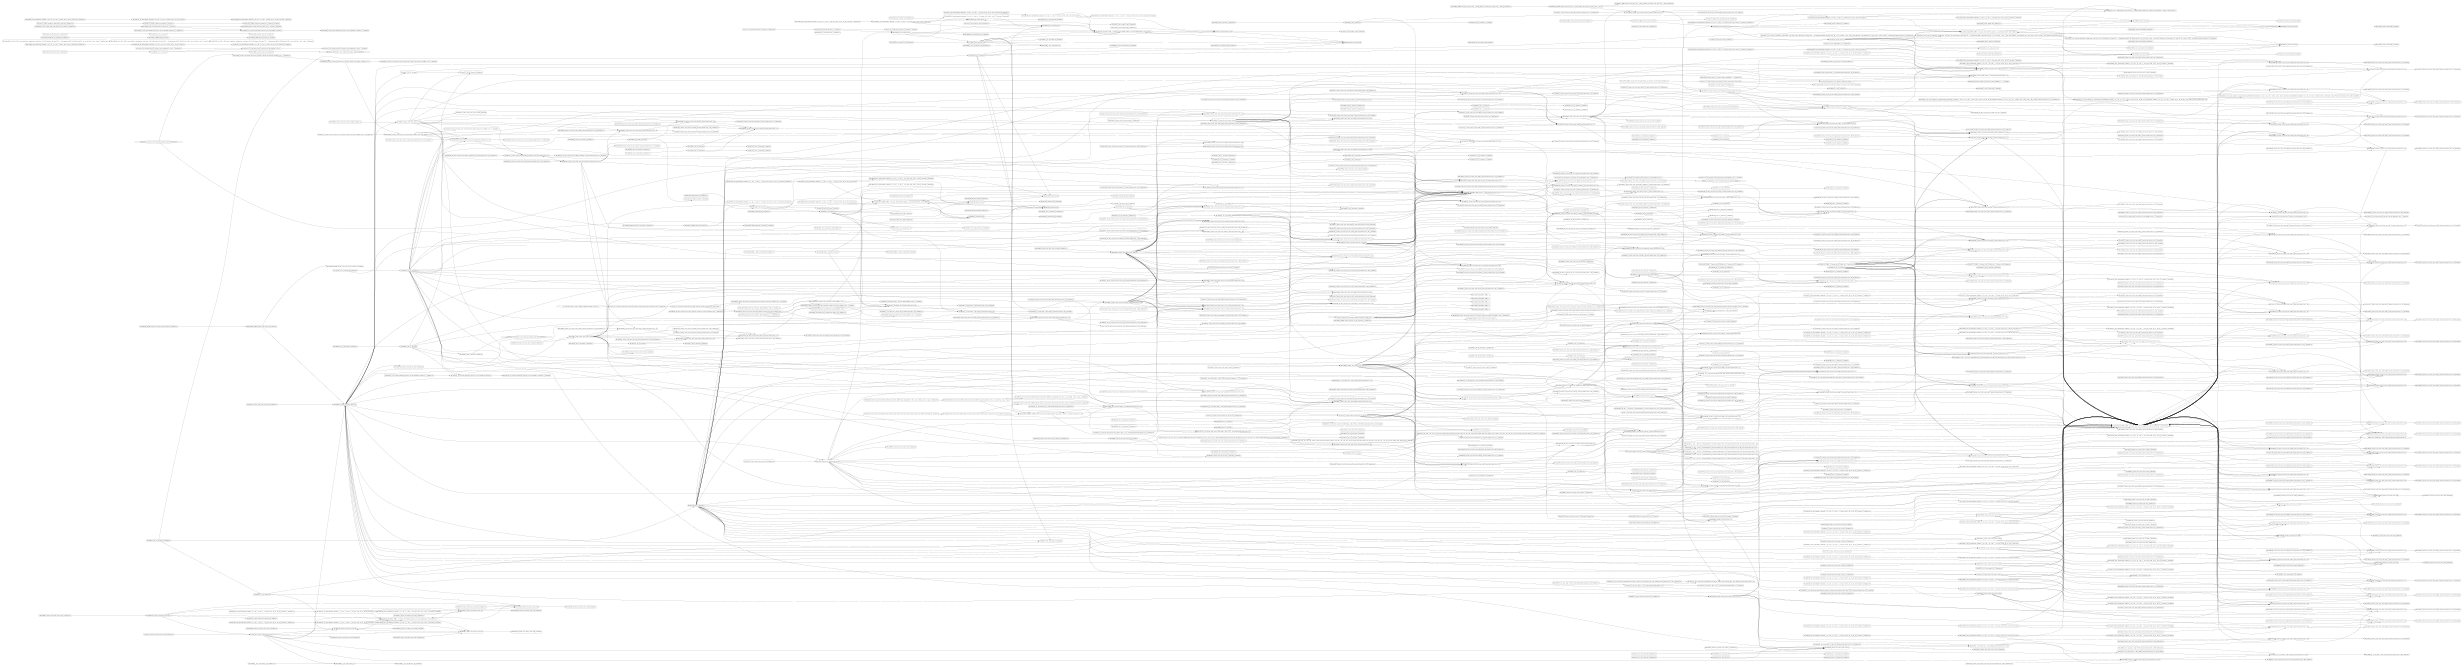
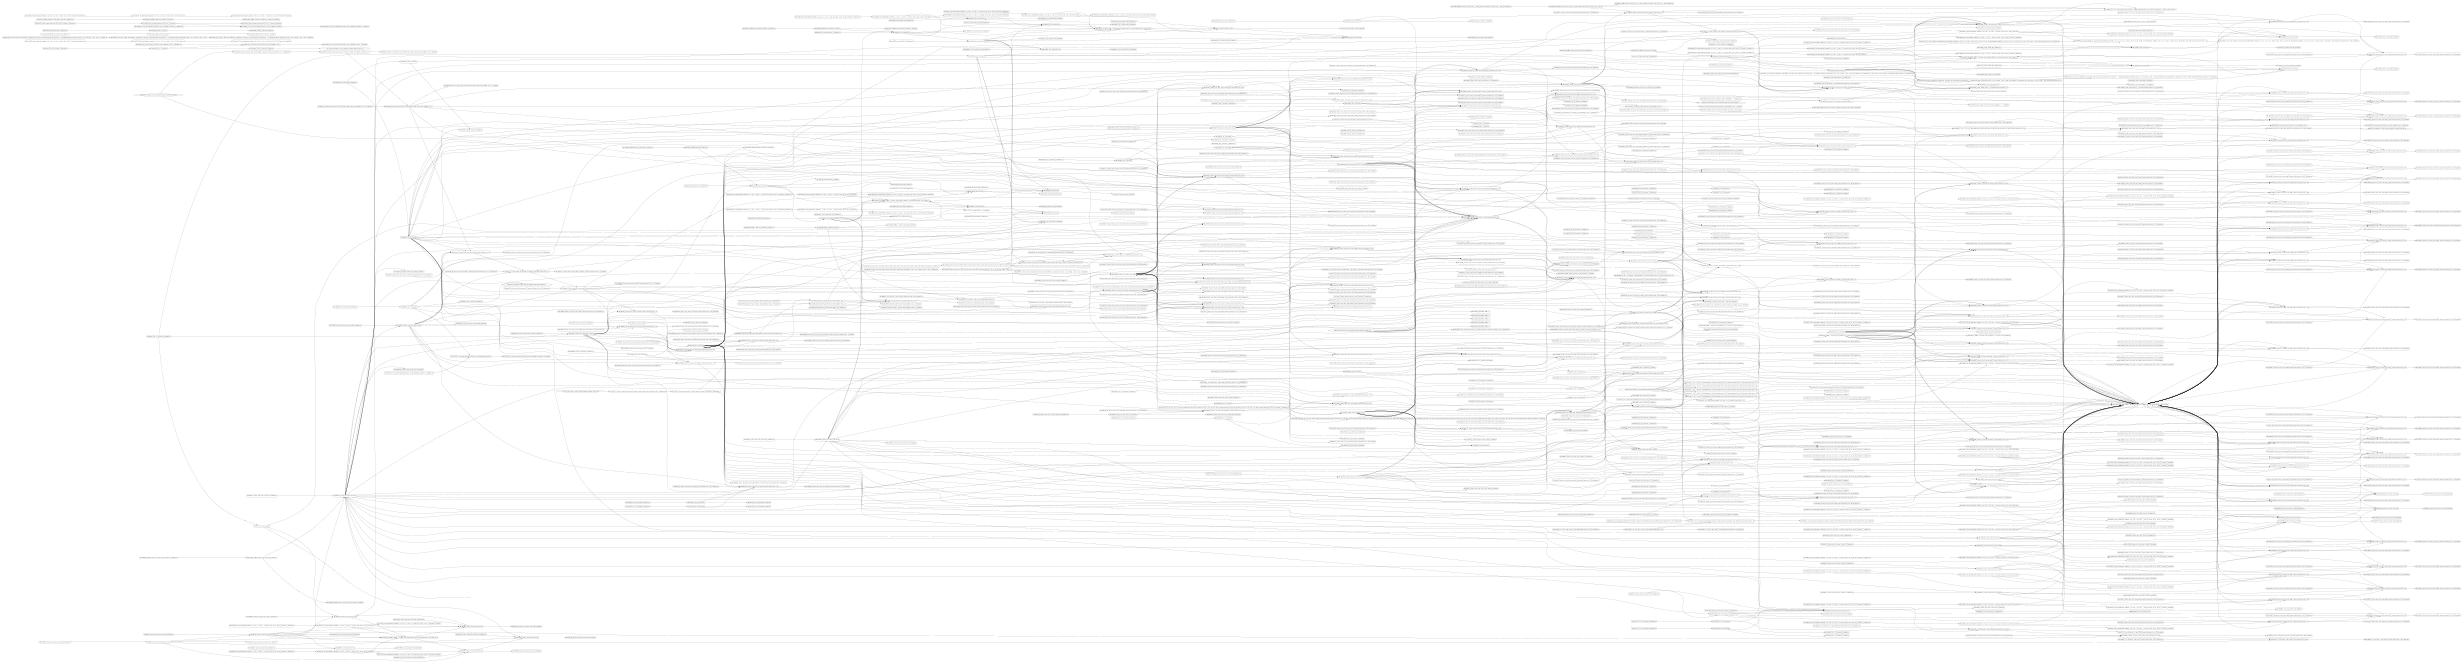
node "CE0x4d86270": removed
node "CE0x4d84320": added
